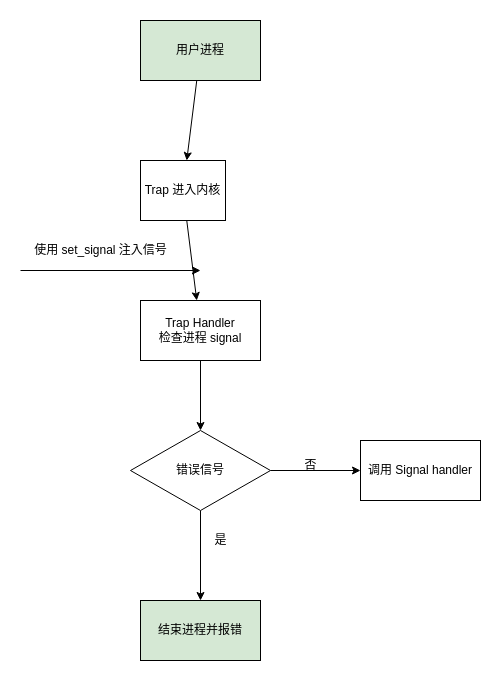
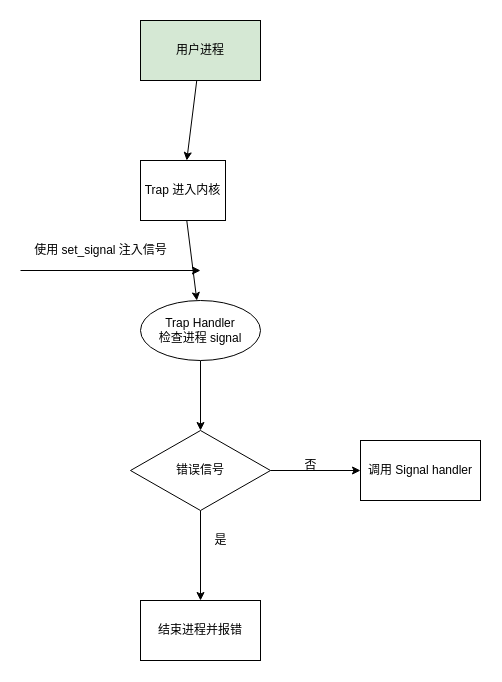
node "Trap Handler 检查进程 signal": shape rectangle -> ellipse
node "结束进程并报错": fillcolor #d5e8d4 -> #ffffff
